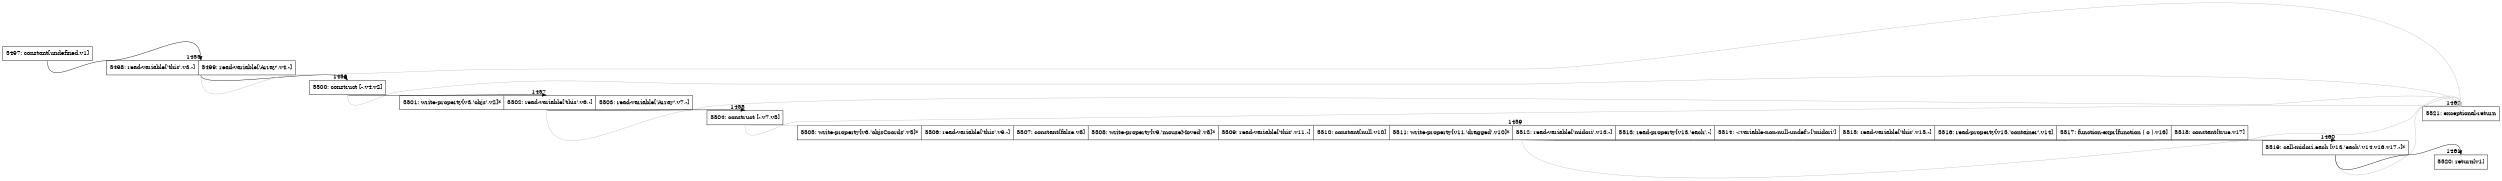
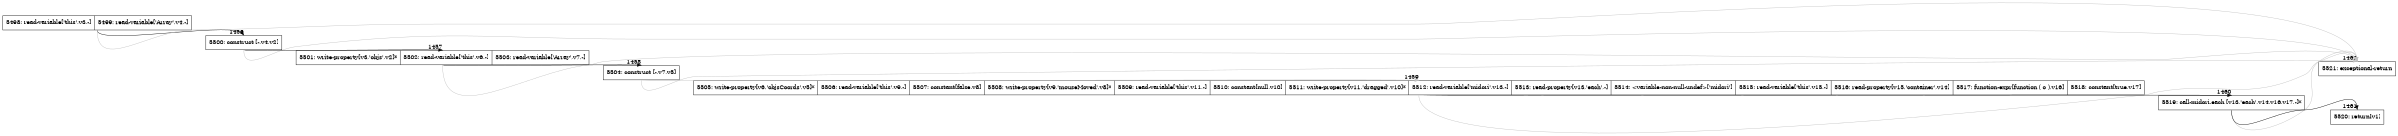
node "5497: constant[undefined,v1]": removed
